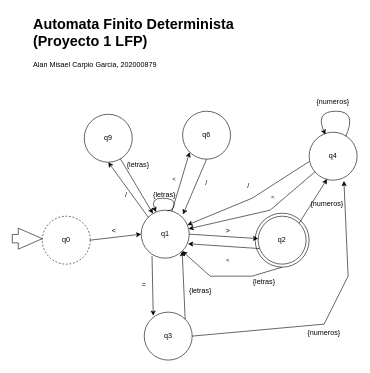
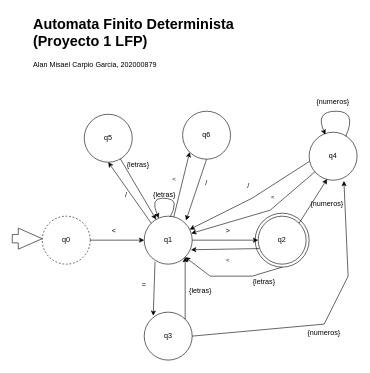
node "q9": label "q9" -> "q5"
node "q1": moved (165, 234) -> (168, 240)
